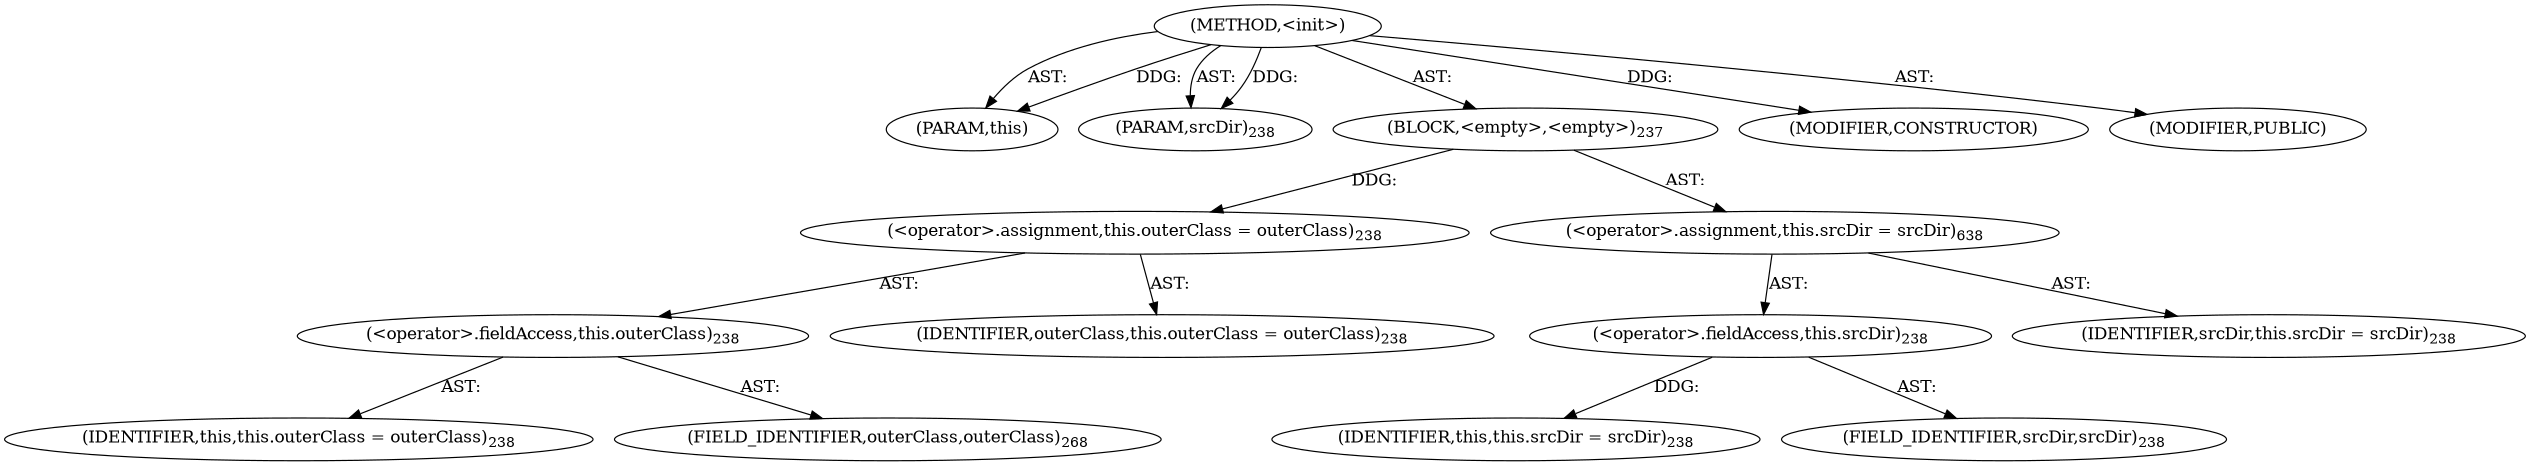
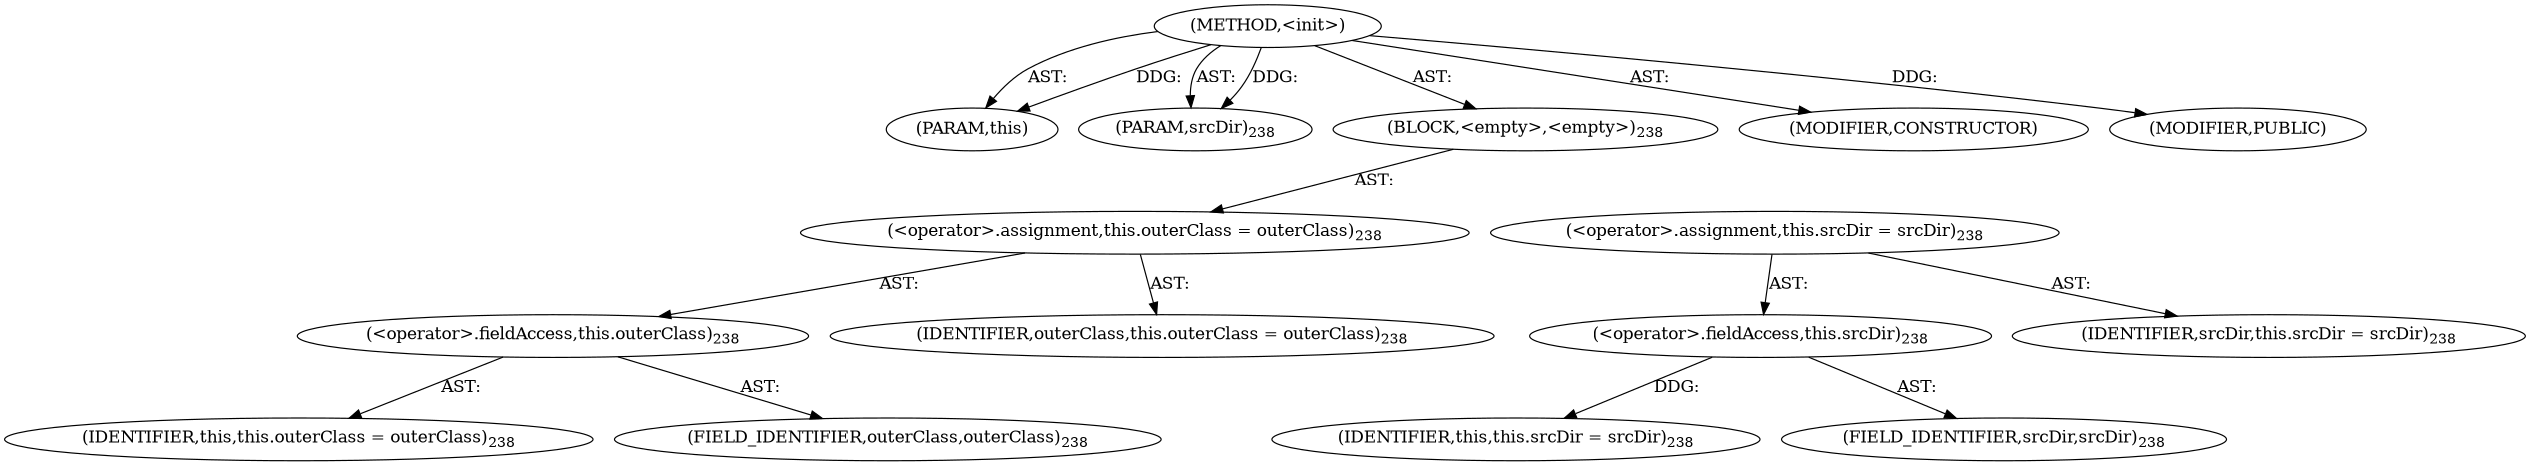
edge "(METHOD,<init>)" -> "(MODIFIER,CONSTRUCTOR)": label "DDG: " -> "AST: "
edge "(METHOD,<init>)" -> "(MODIFIER,PUBLIC)": label "AST: " -> "DDG: "
node "(BLOCK,<empty>,<empty>)": text "237" -> "238"
edge "(BLOCK,<empty>,<empty>)" -> "(<operator>.assignment,this.srcDir = srcDir)": removed, label "AST:"
edge "(BLOCK,<empty>,<empty>)" -> "(<operator>.assignment,this.outerClass = outerClass)": label "DDG: " -> "AST: "
node "(<operator>.assignment,this.srcDir = srcDir)": text "638" -> "238"
node "(FIELD_IDENTIFIER,outerClass,outerClass)": text "268" -> "238"
